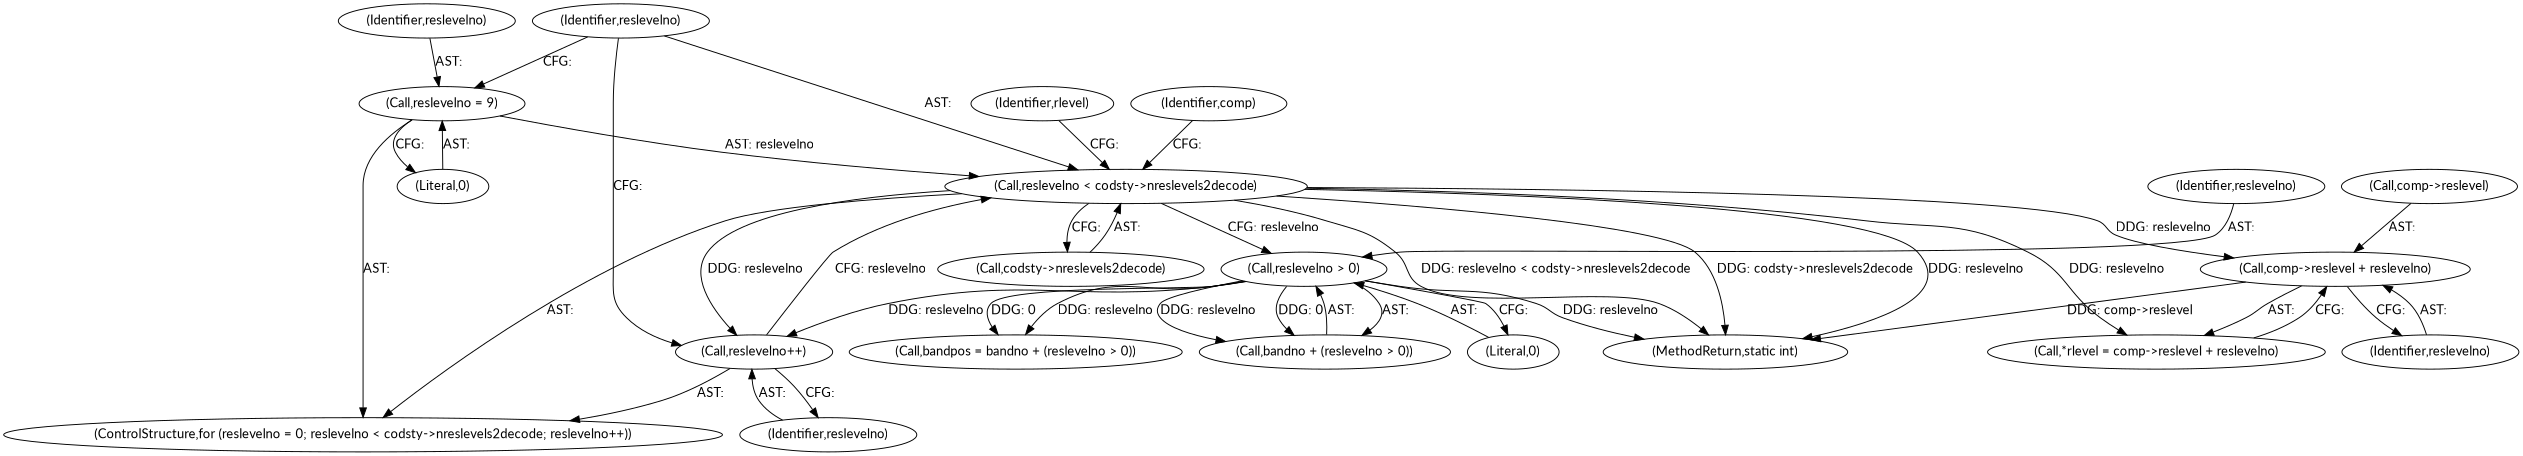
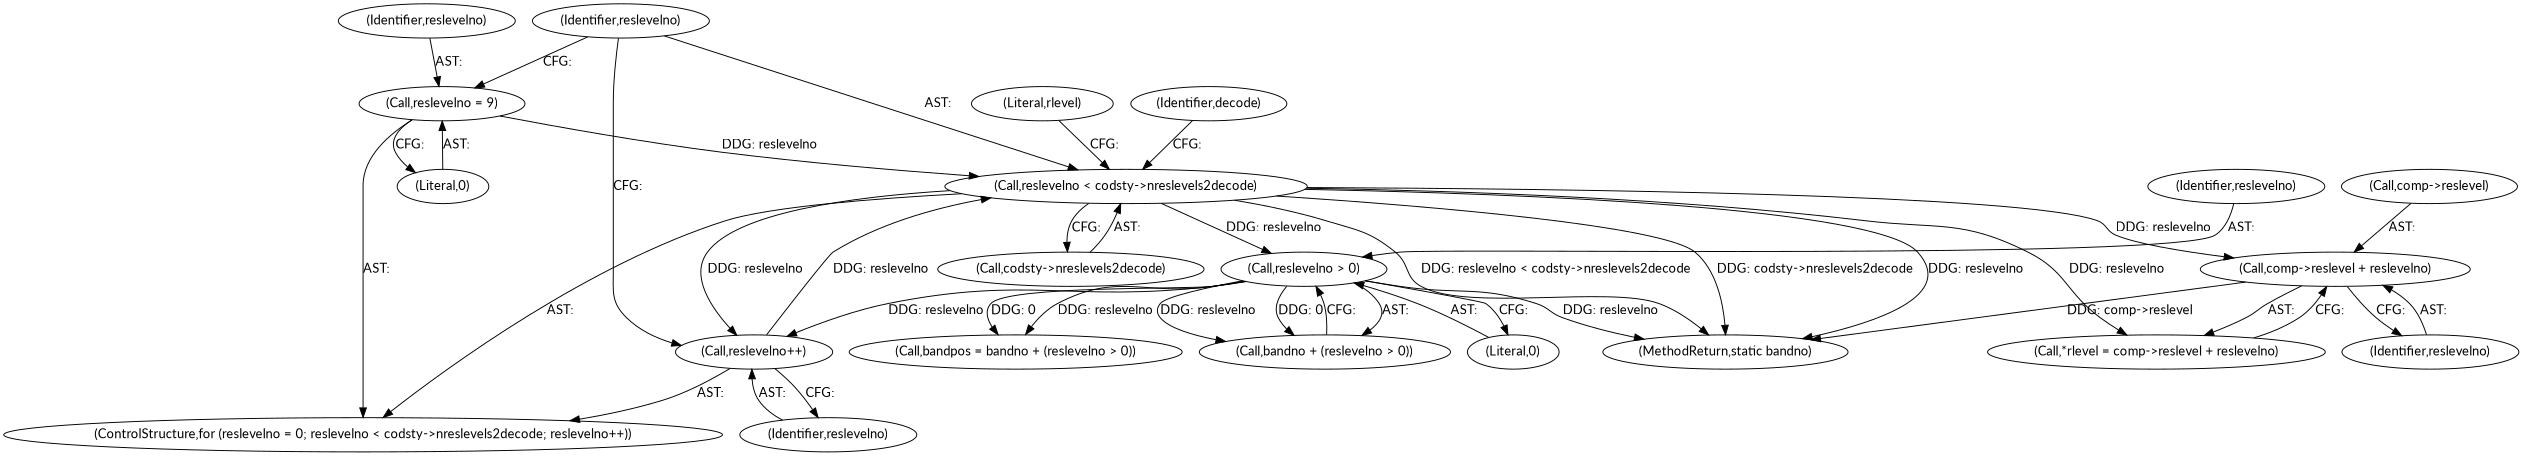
node "(Identifier,rlevel)": label "(Identifier,rlevel)" -> "(Literal,rlevel)"
node "(Identifier,comp)": label "(Identifier,comp)" -> "(Identifier,decode)"
edge "(Call,reslevelno = 9)" -> "(Call,reslevelno < codsty->nreslevels2decode)": label "AST: reslevelno" -> "DDG: reslevelno"
edge "(Call,reslevelno < codsty->nreslevels2decode)" -> "(Call,reslevelno > 0)": label "CFG: reslevelno" -> "DDG: reslevelno"
edge "(Call,reslevelno++)" -> "(Call,reslevelno < codsty->nreslevels2decode)": label "CFG: reslevelno" -> "DDG: reslevelno"
edge "(Call,bandno + (reslevelno > 0))" -> "(Call,reslevelno > 0)": label "AST: " -> "CFG: "
node "(MethodReturn,static int)": label "(MethodReturn,static int)" -> "(MethodReturn,static bandno)"
